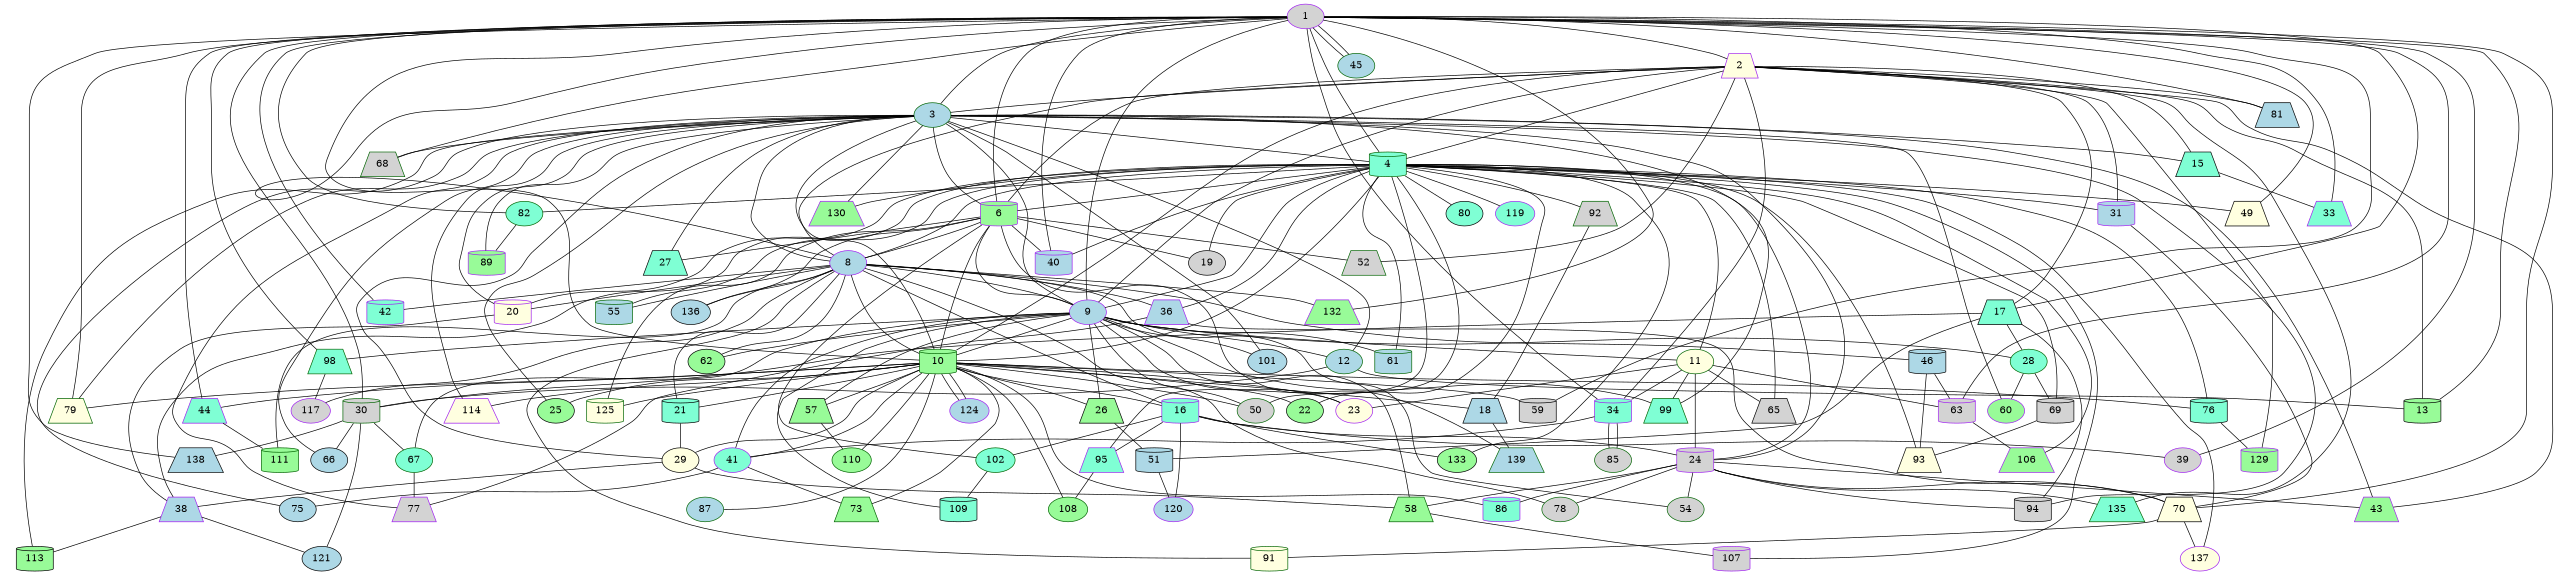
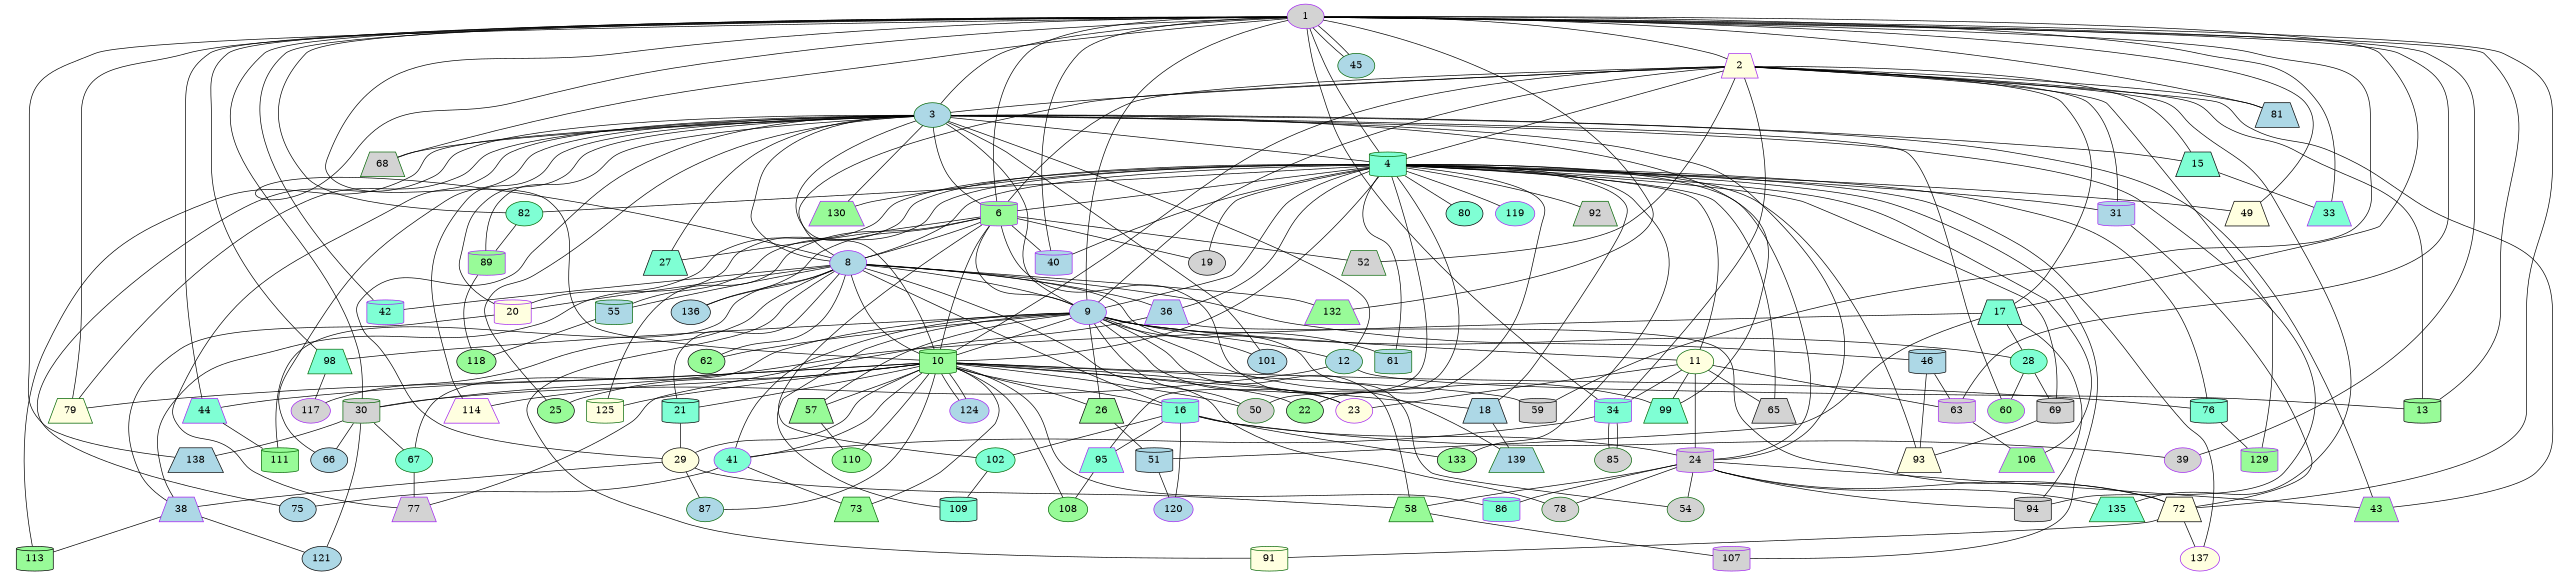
edge "92" -- "18": now "4" -- "18"
node "118": added
edge "29" -- "87": added
node "70": label "70" -> "72"
